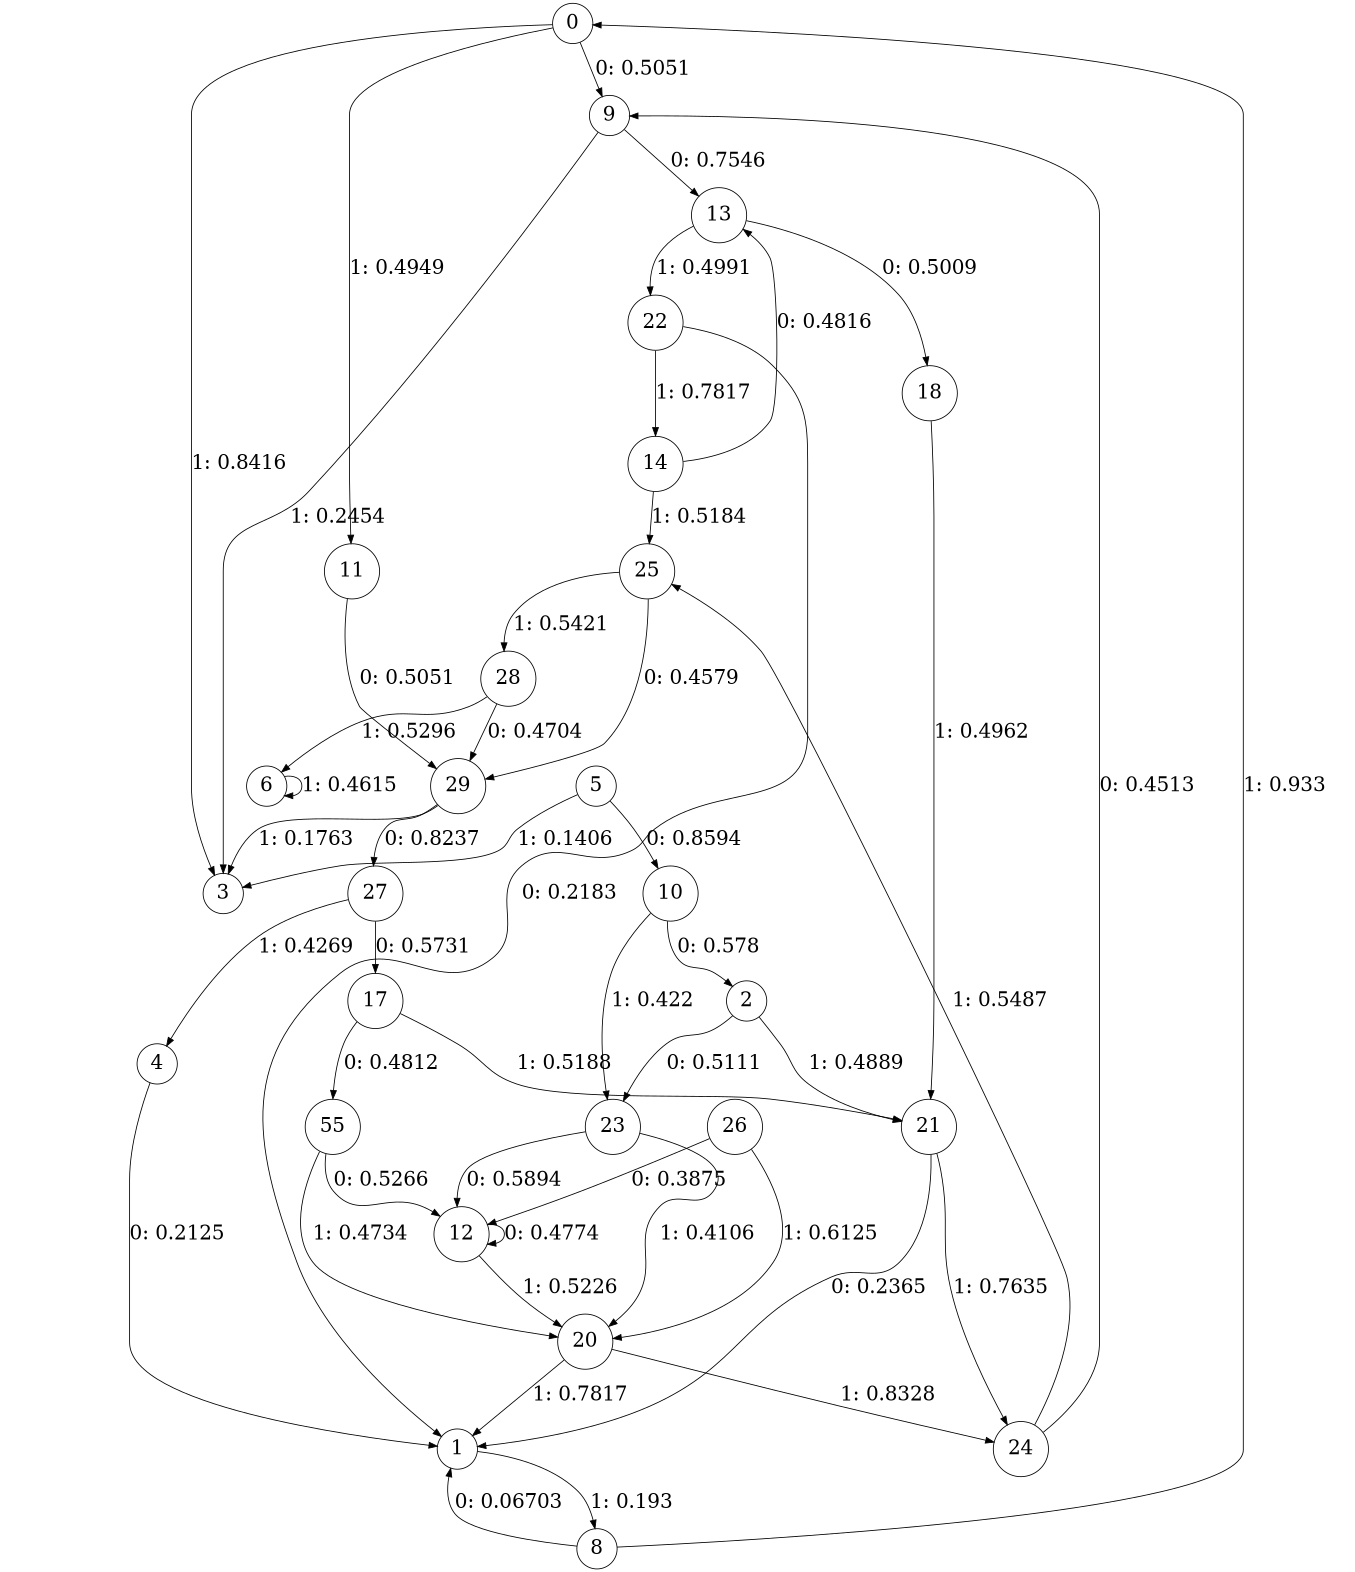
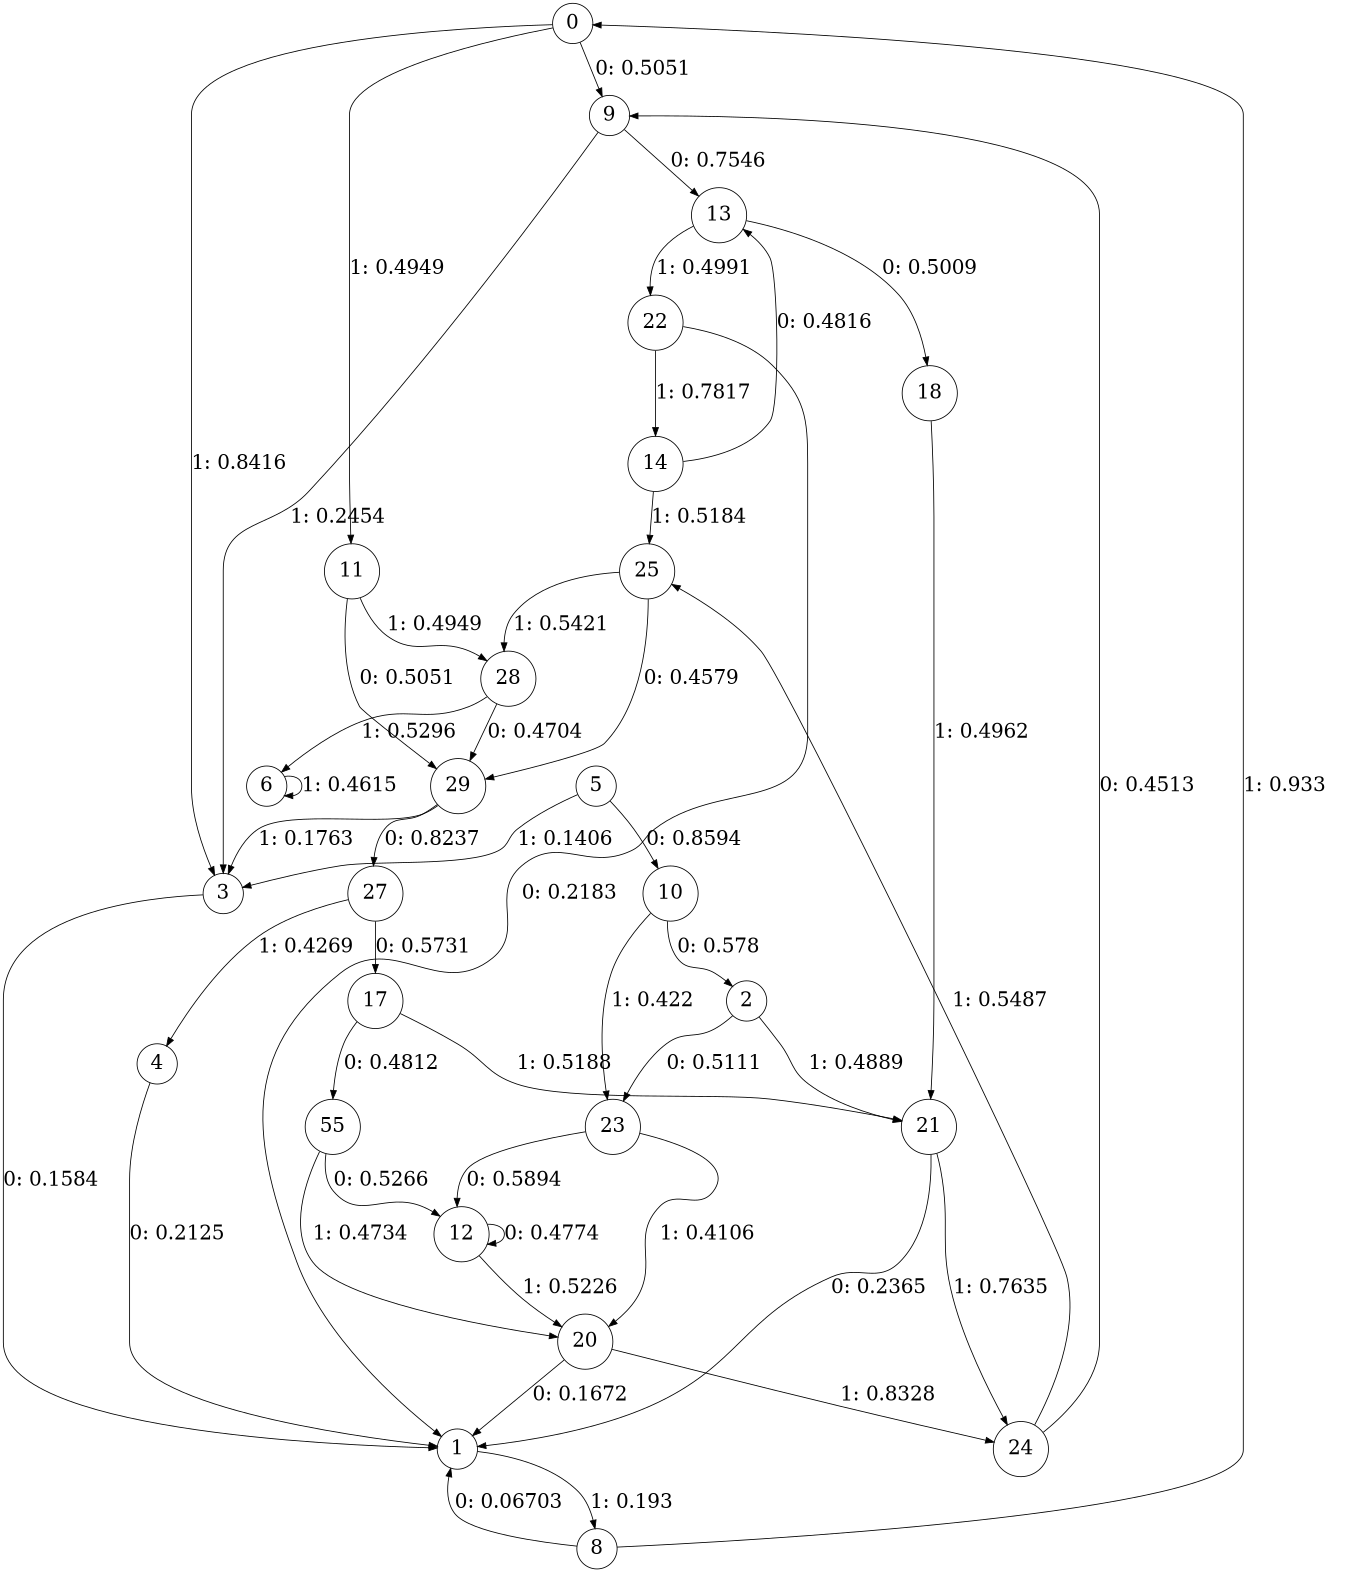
edge "11" -> "28": added, label "1: 0.4949"
node "26": removed
edge "3" -> "1": added, label "0: 0.1584"
edge "20" -> "1": label "1: 0.7817   " -> "0: 0.1672   "
